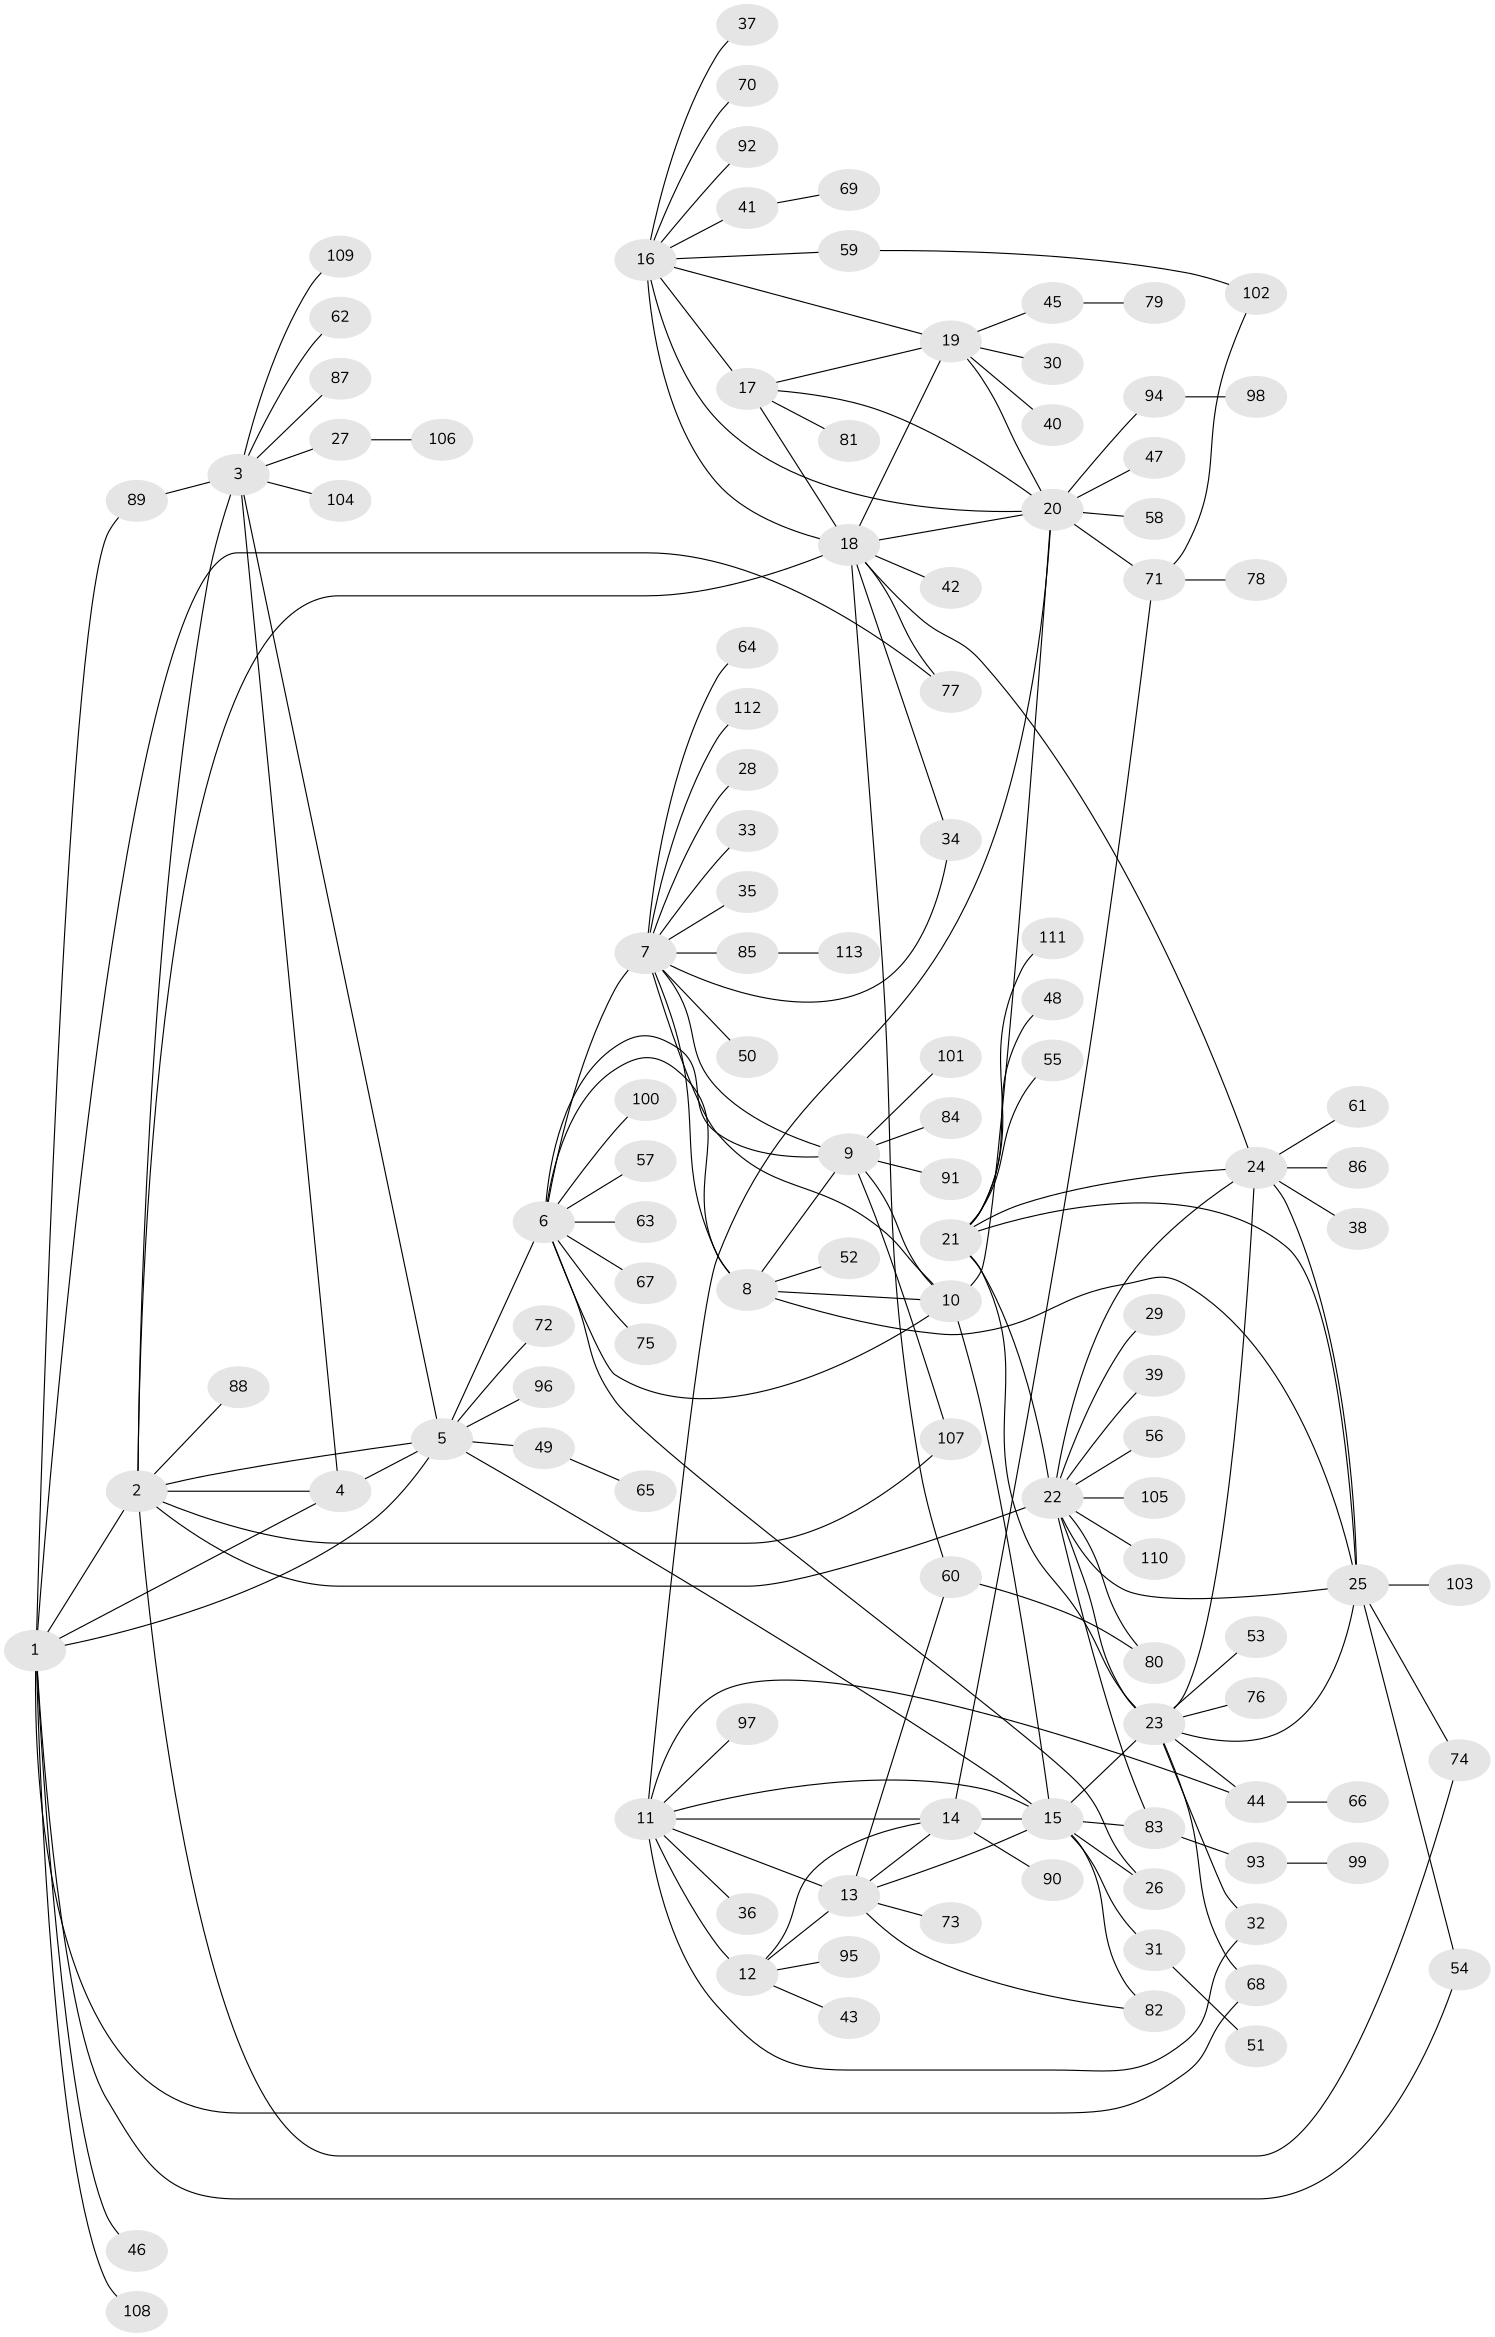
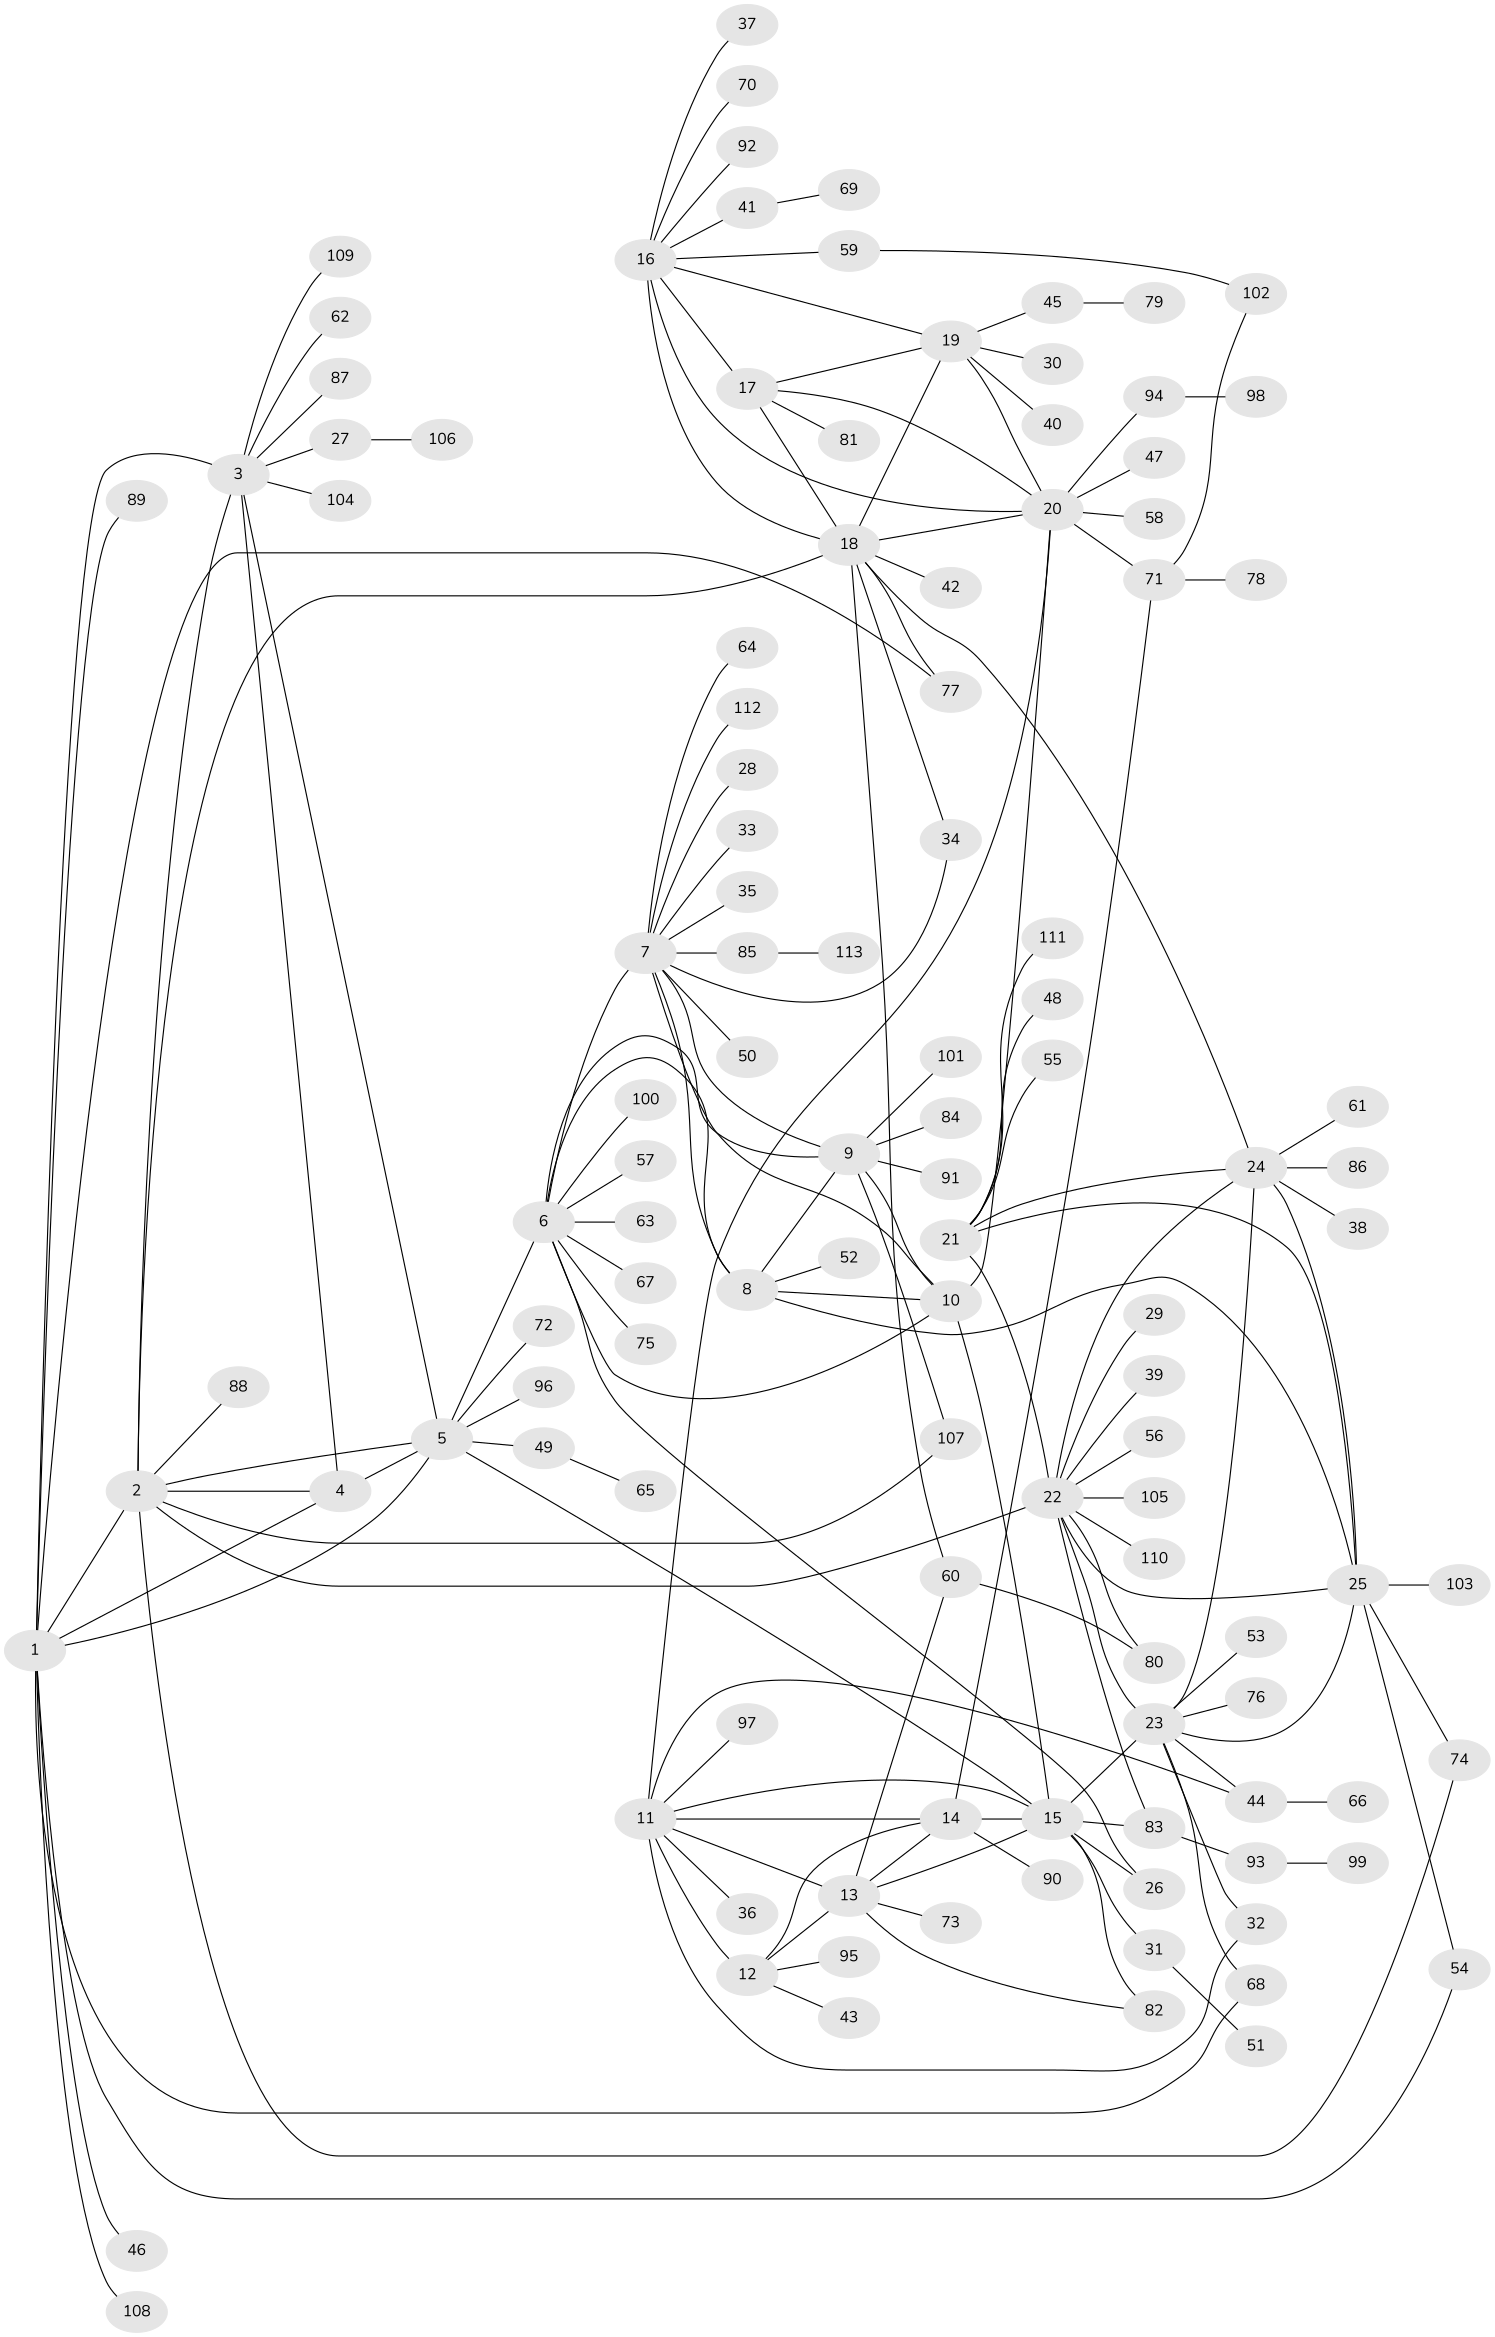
edge "3" -- "89": now "3" -- "1"
edge "21" -- "23": removed
